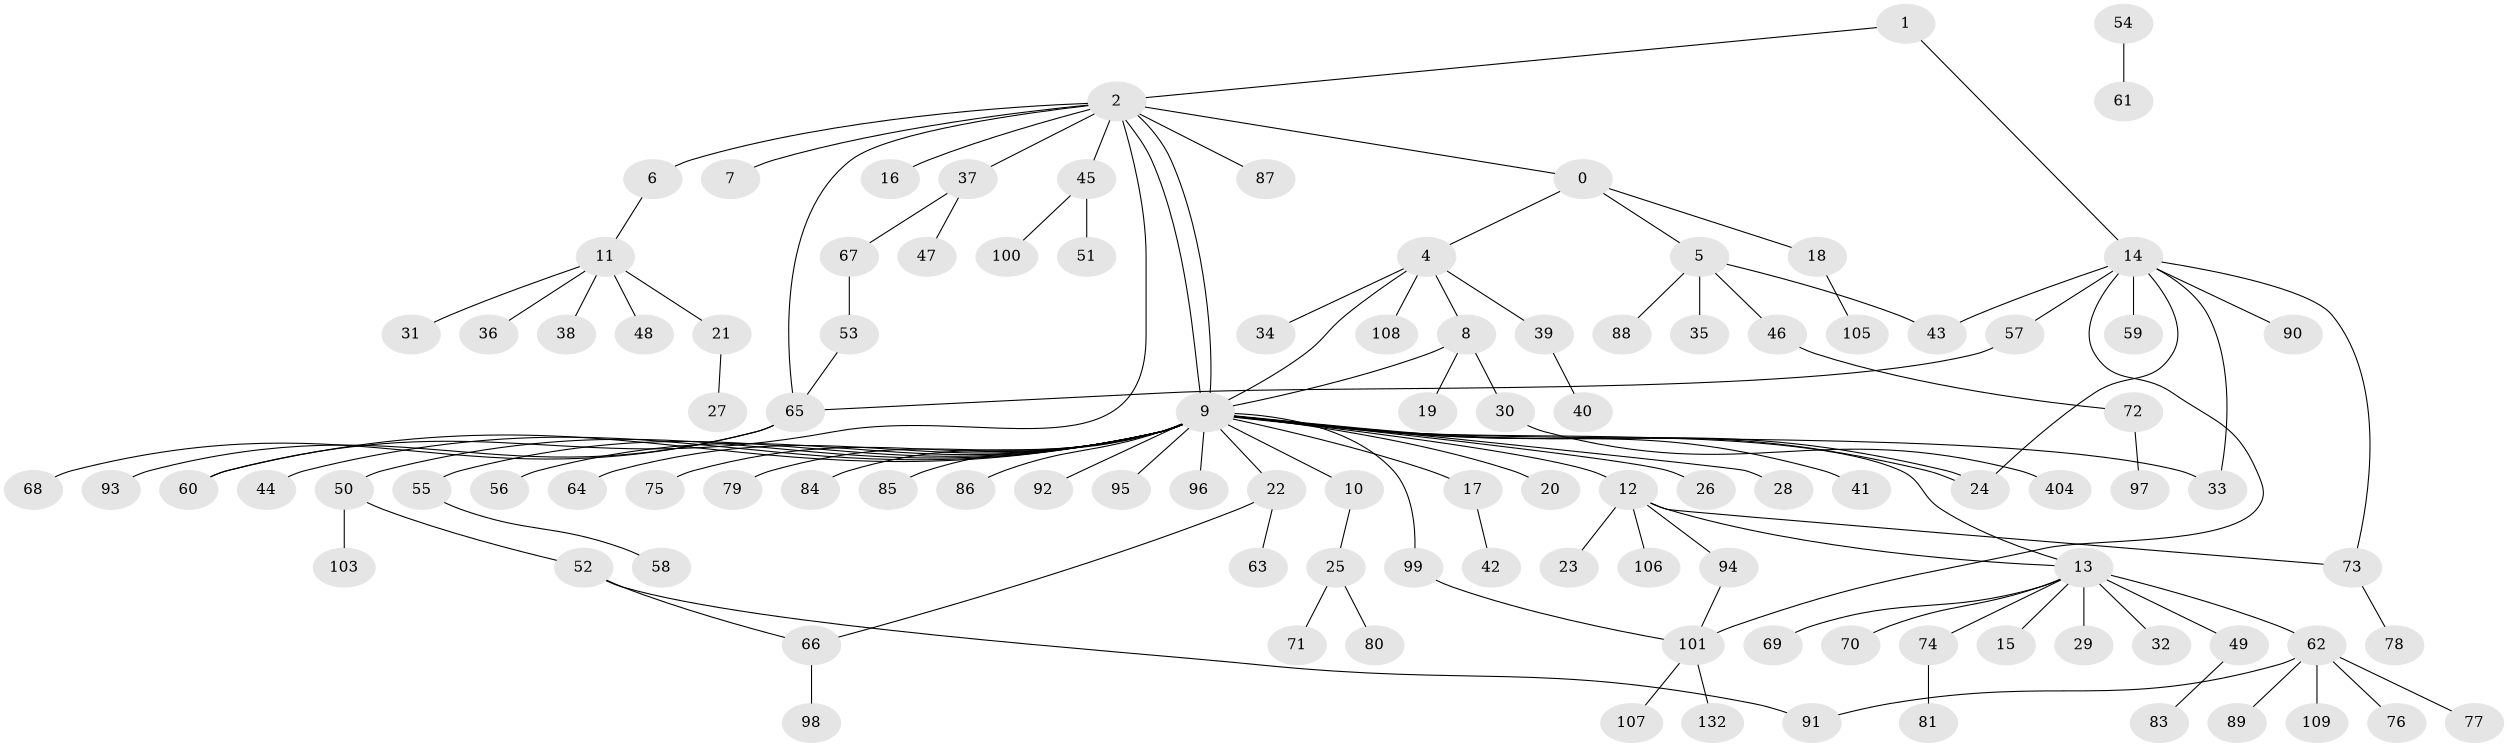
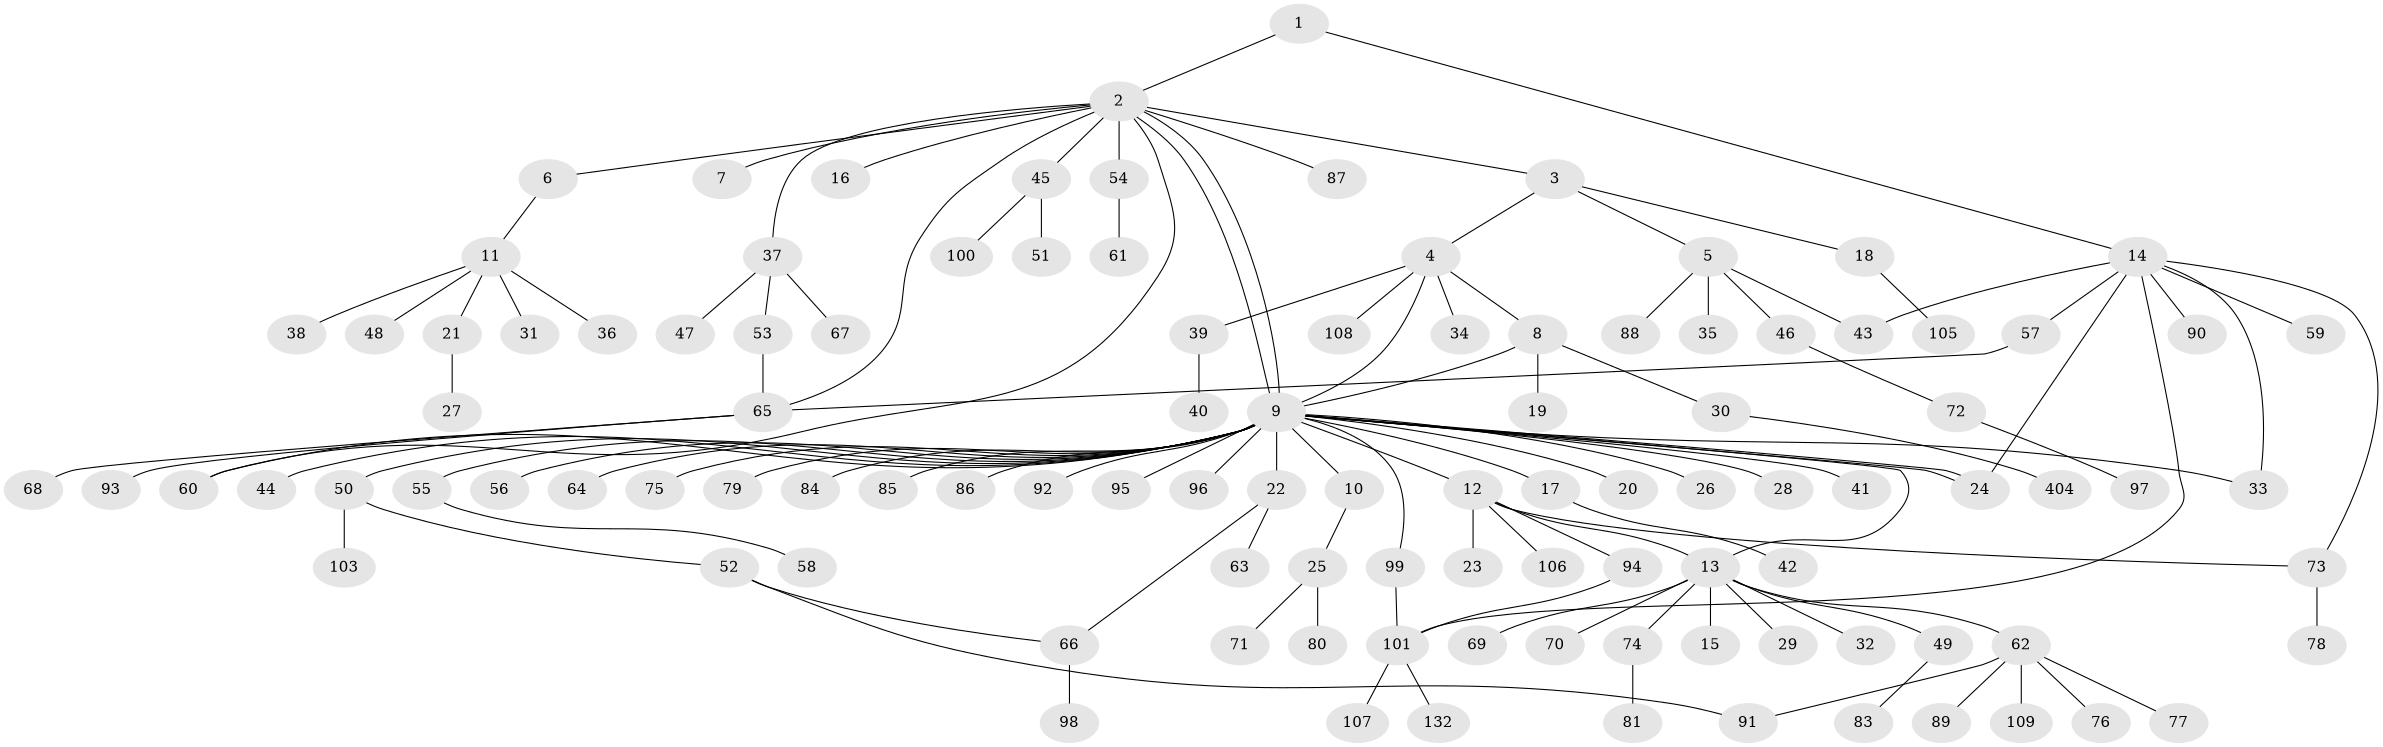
edge "2" -- "54": added
node "0": label "0" -> "3"
edge "67" -- "53": now "37" -- "53"
